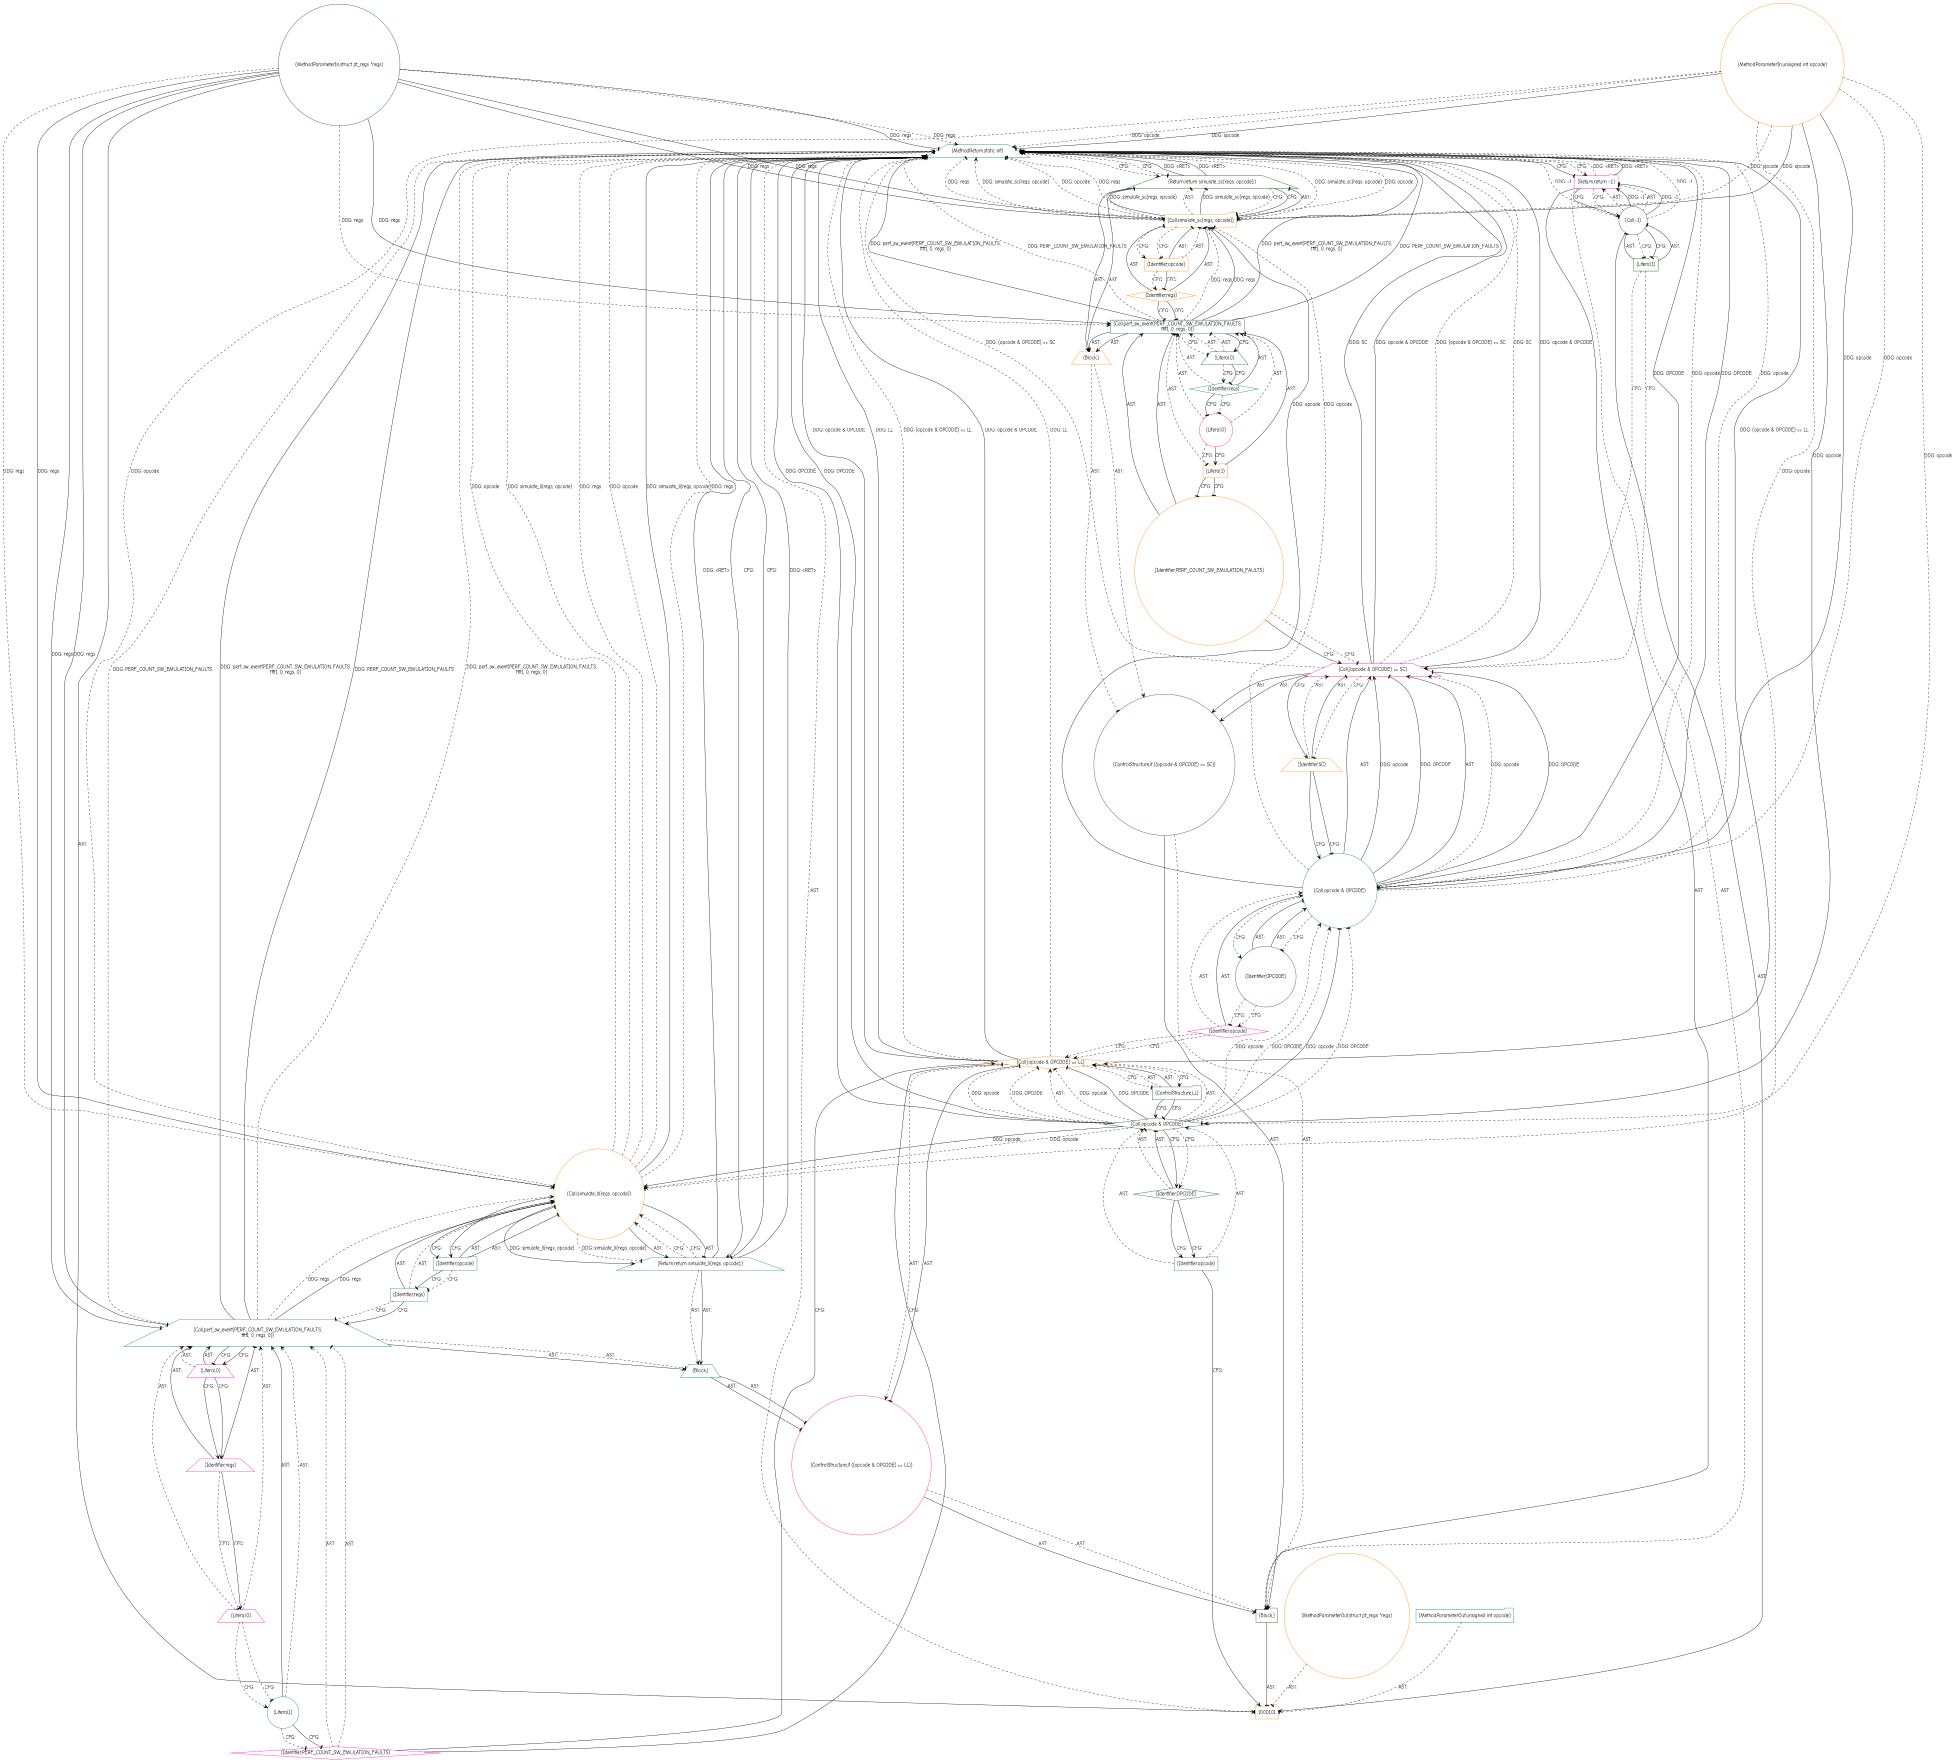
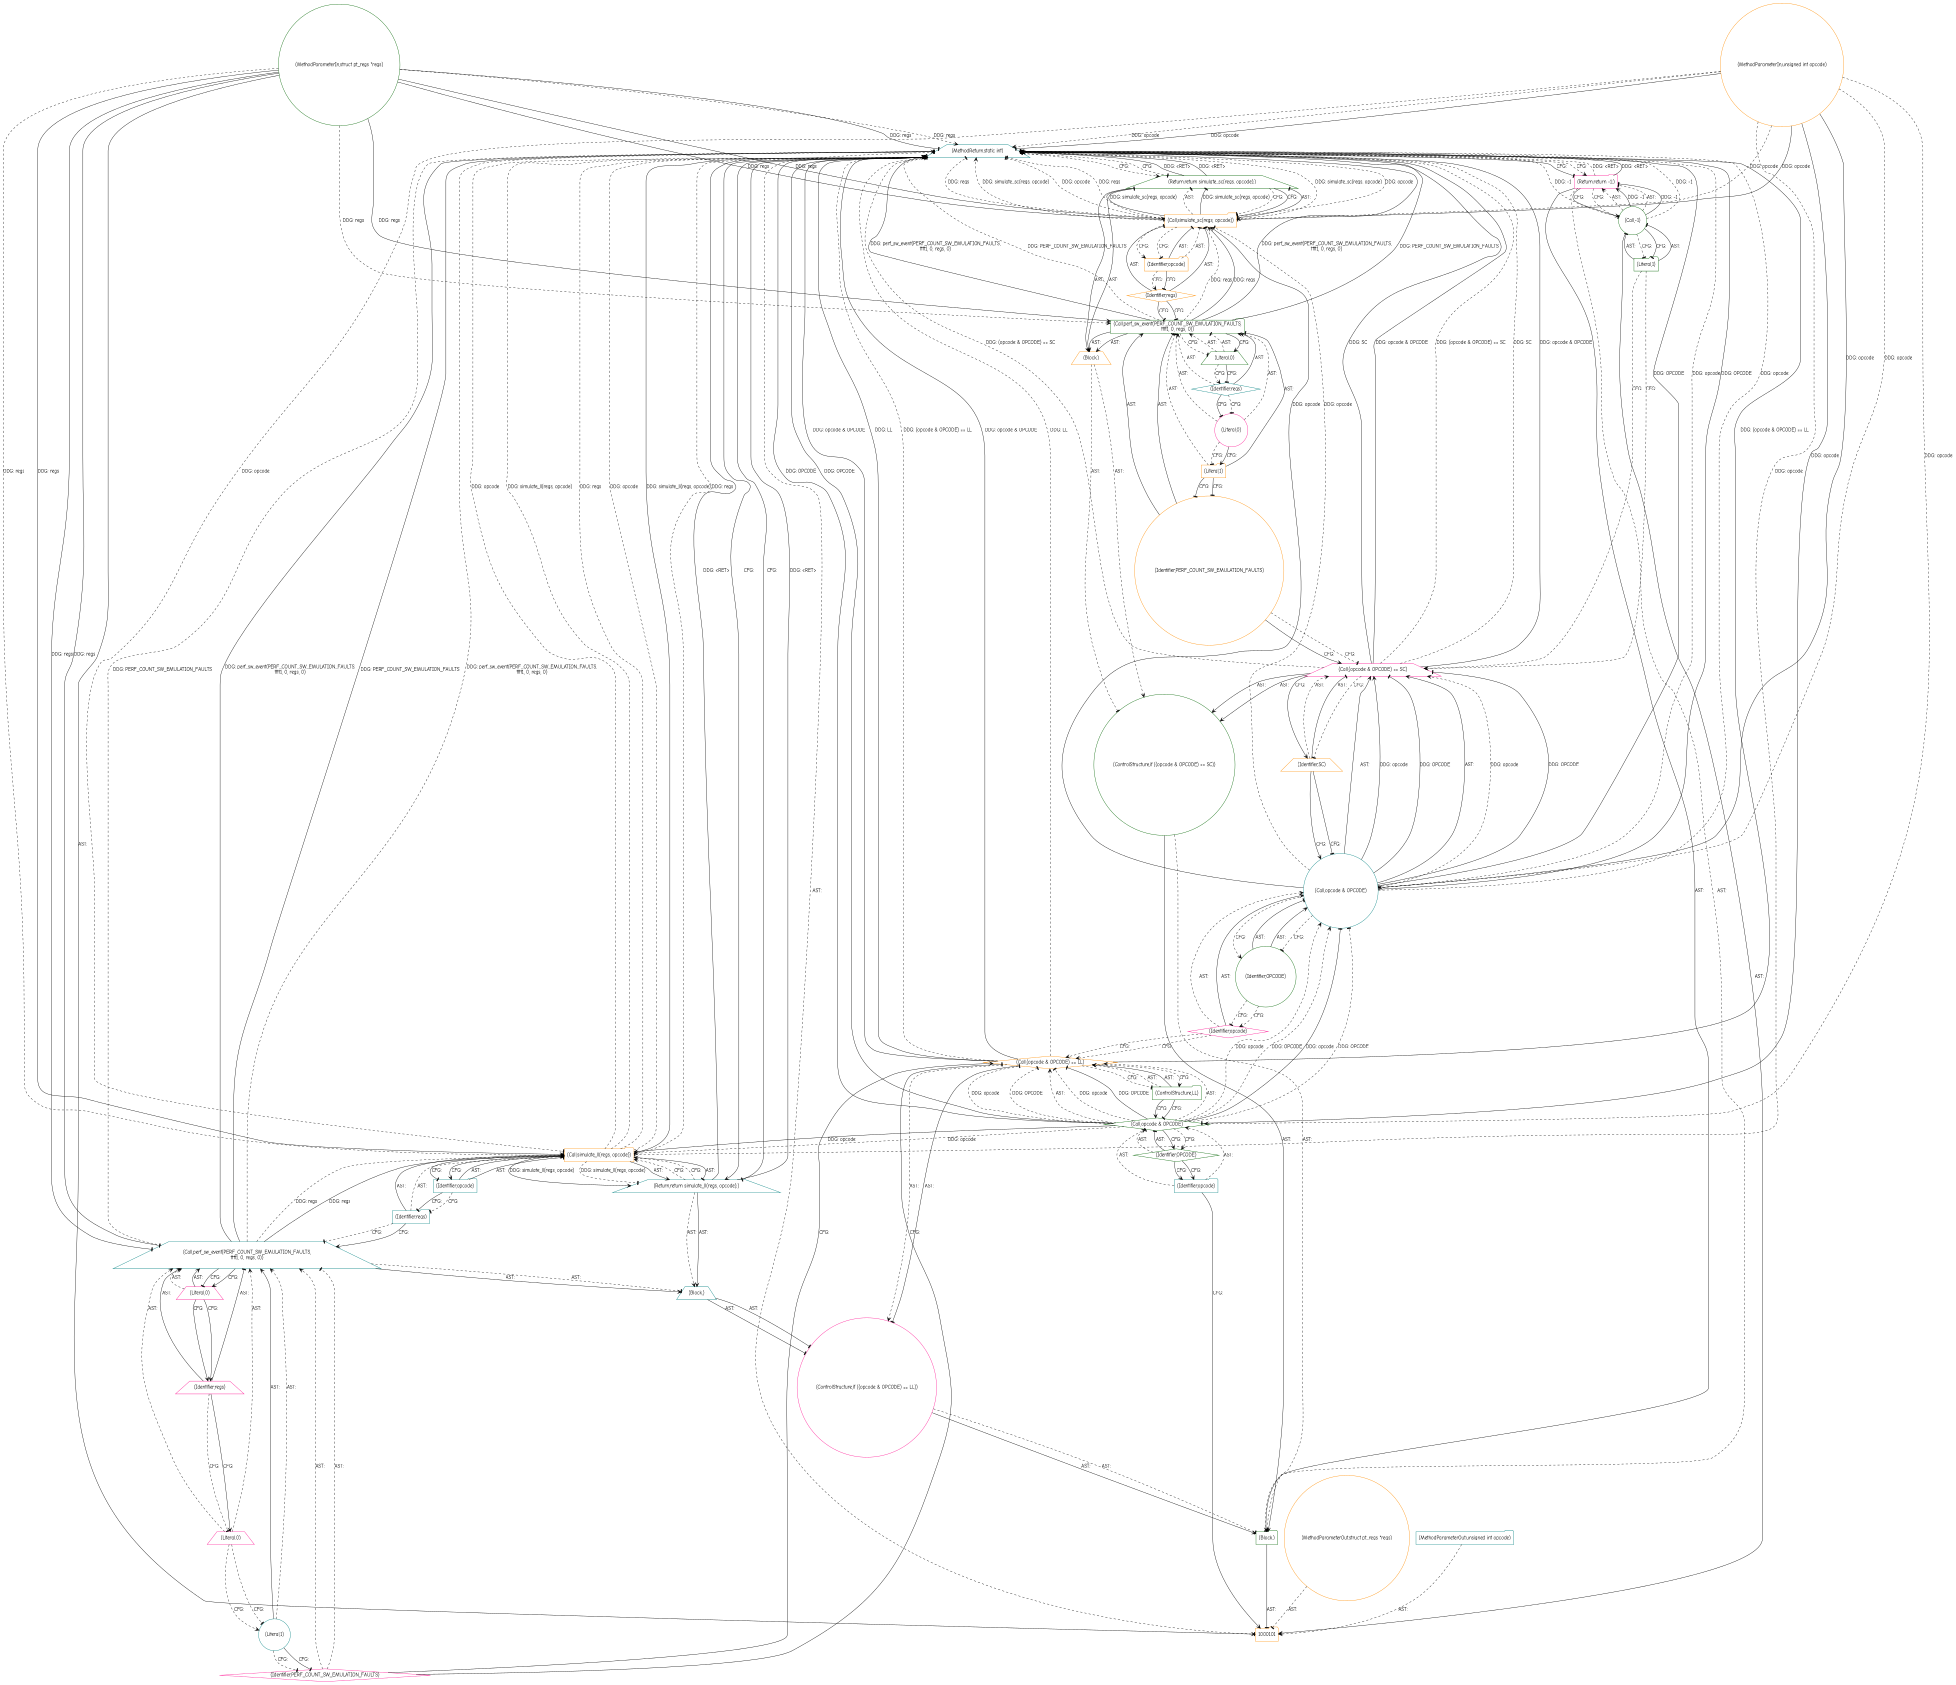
node "(Call,simulate_ll(regs, opcode))": shape circle -> folder
edge "(MethodParameterOut,unsigned int opcode)" -> "1000101": arrowhead tee -> vee
